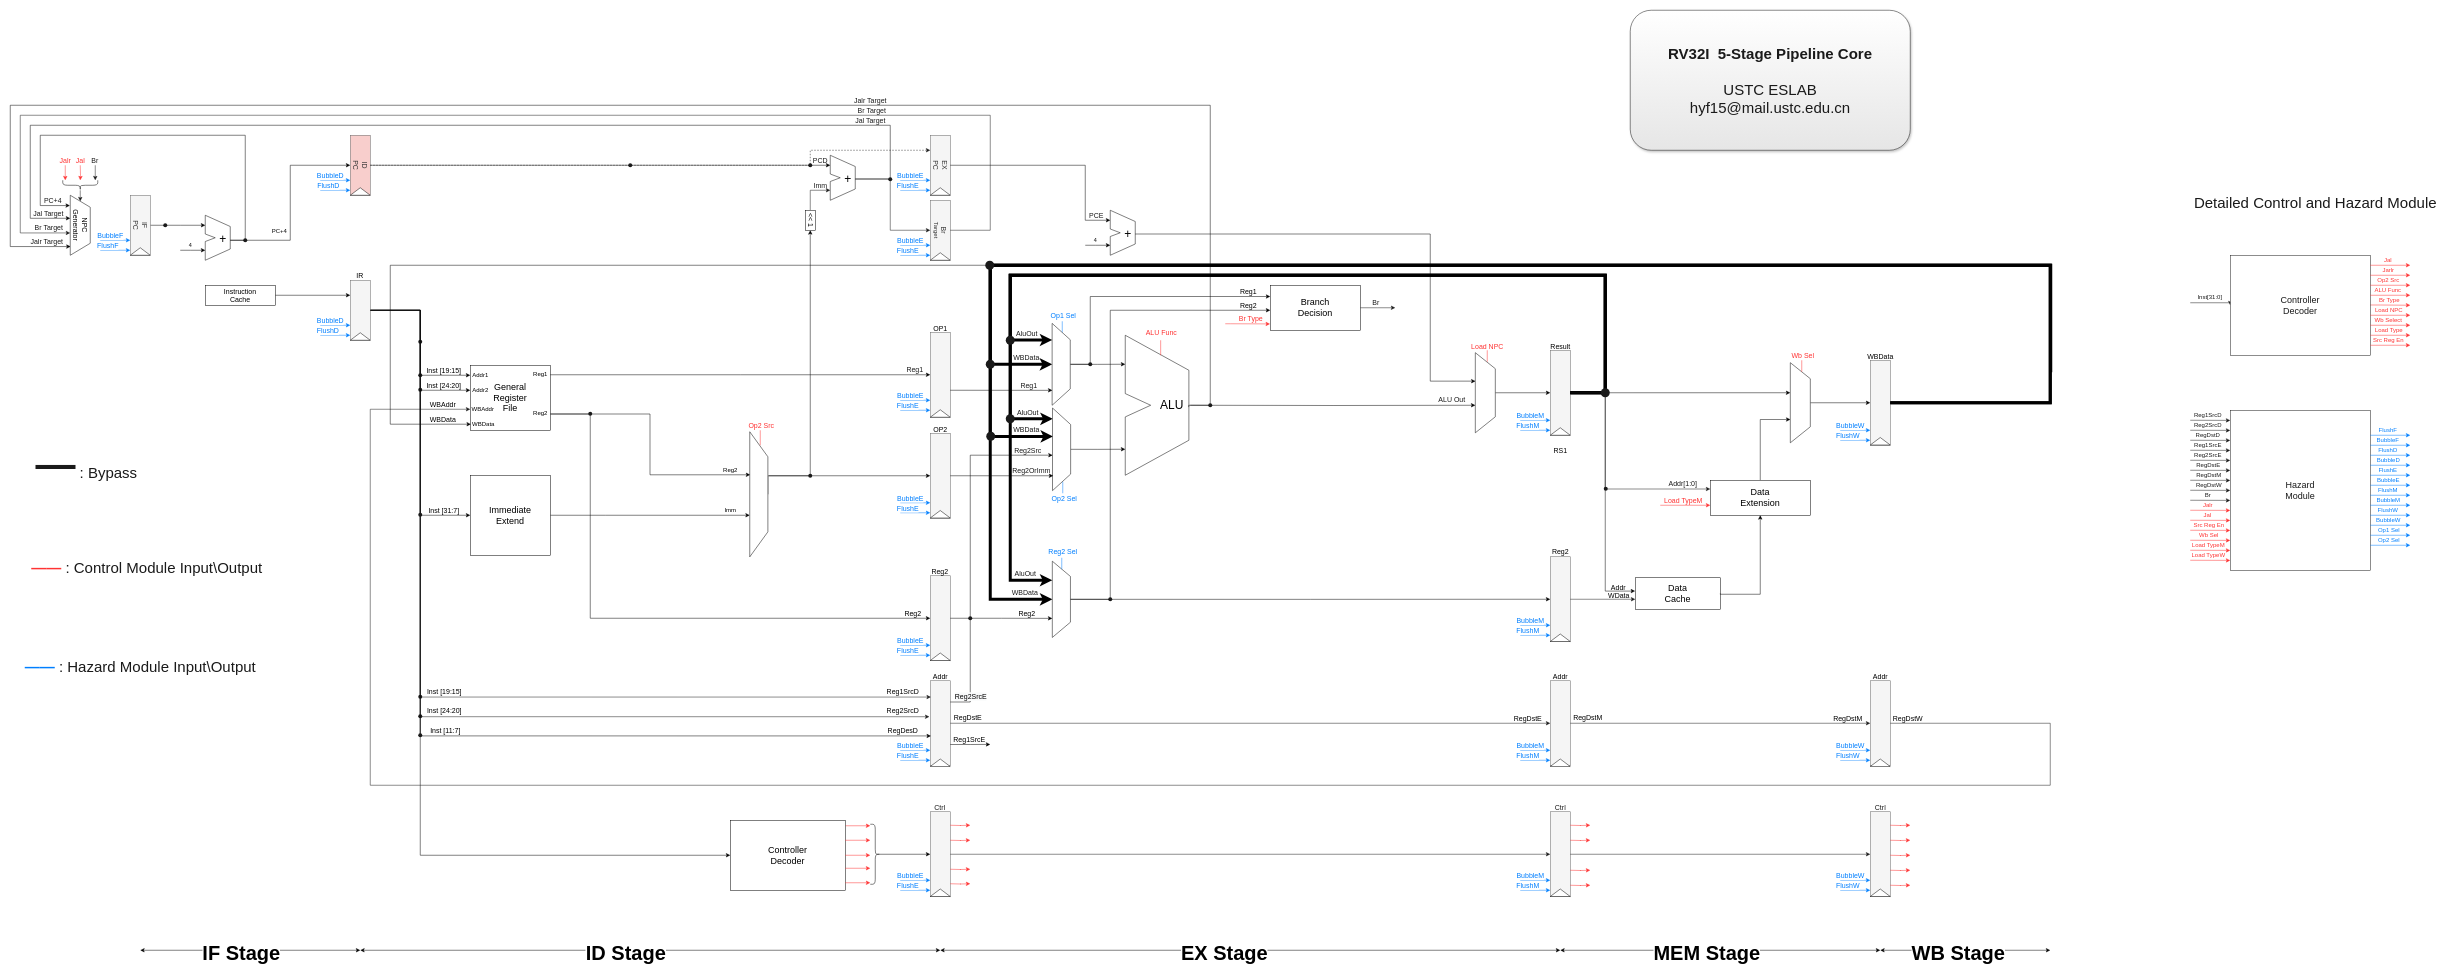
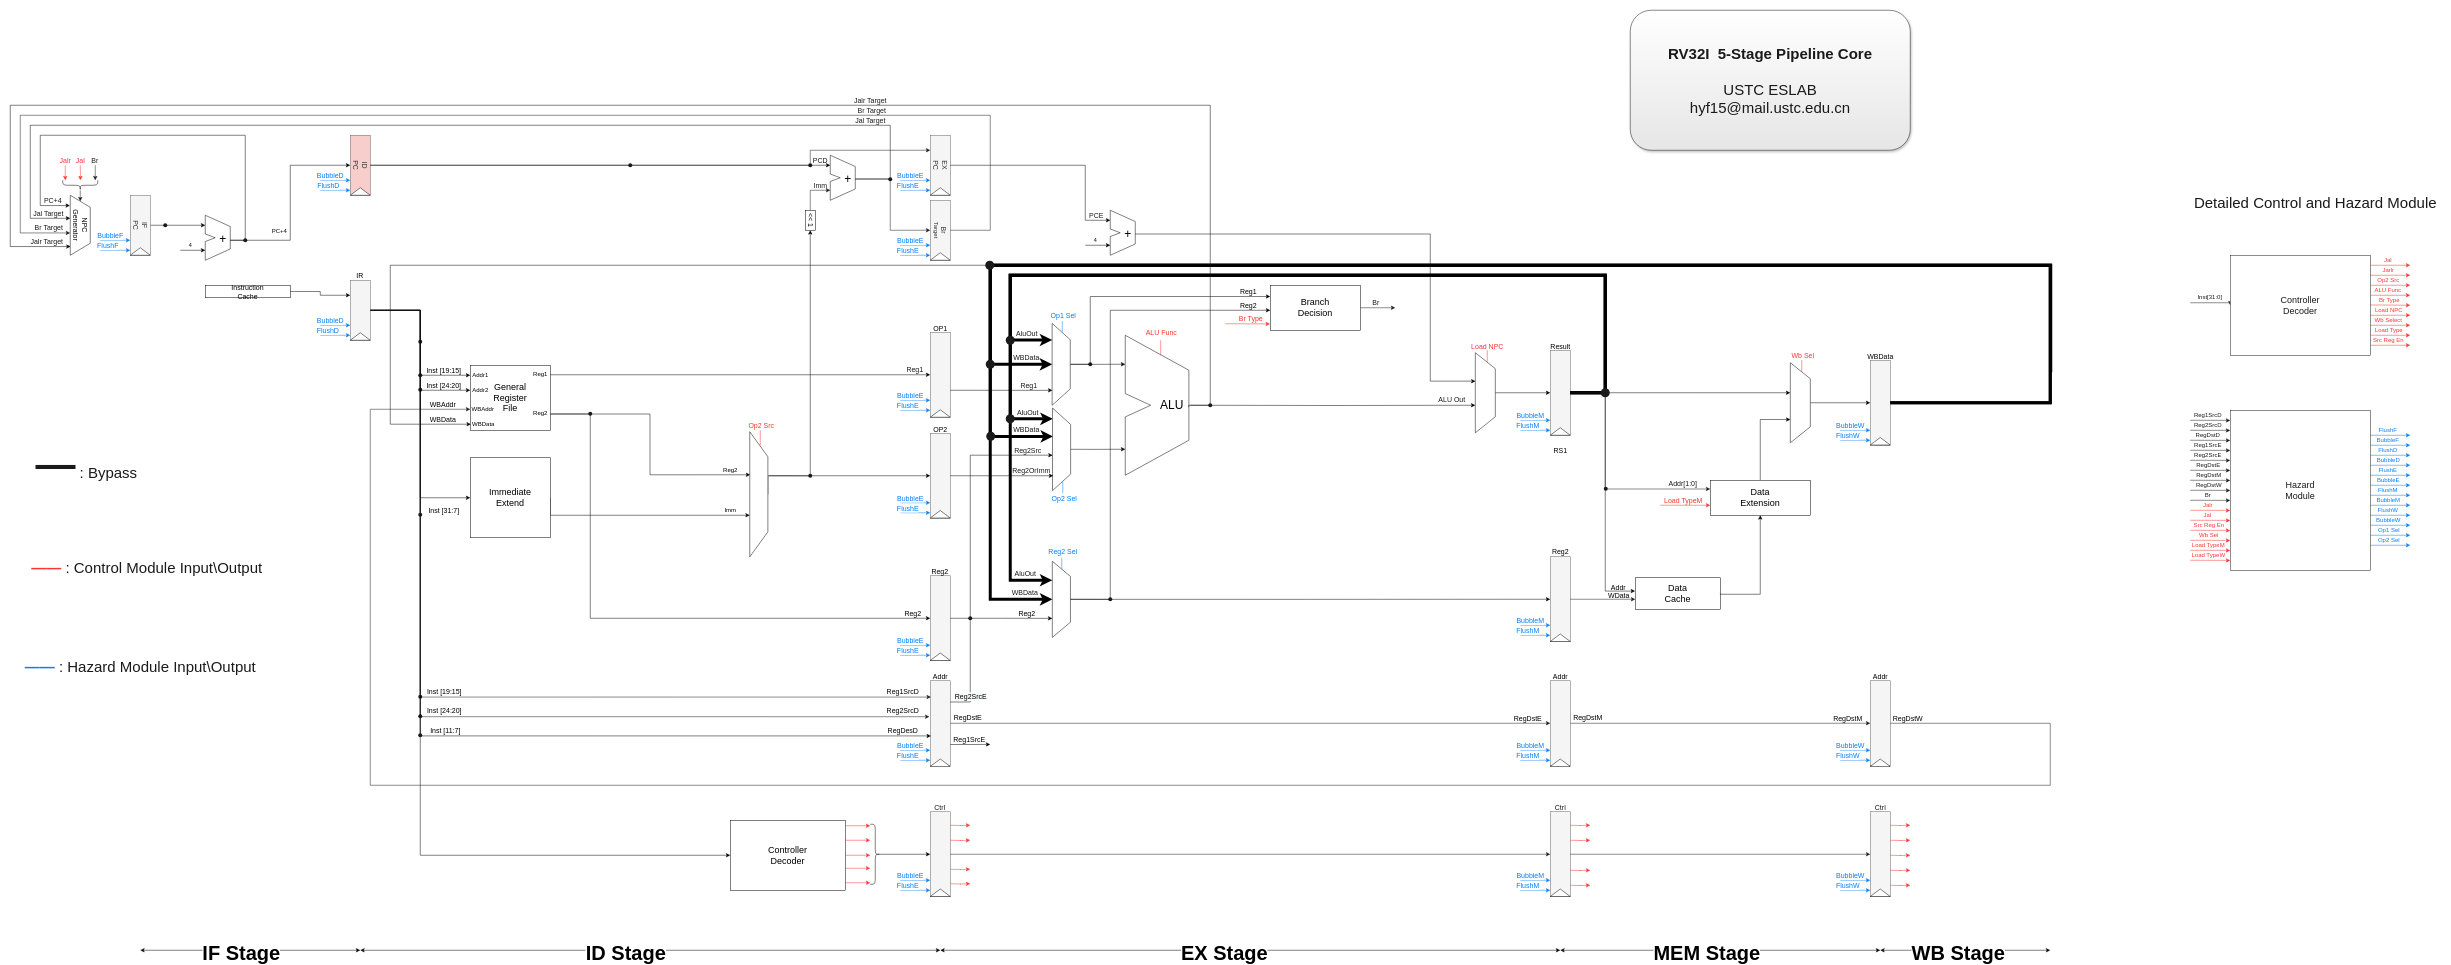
edge "ID PC" -> "EX PC": style dashed -> solid
node "Instruction Cache": size 70x20 -> 85x13
node "Immediate Extend": moved (510, 515) -> (510, 498)
